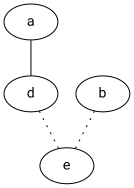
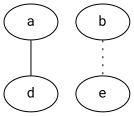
edge "d" -- "e": removed
